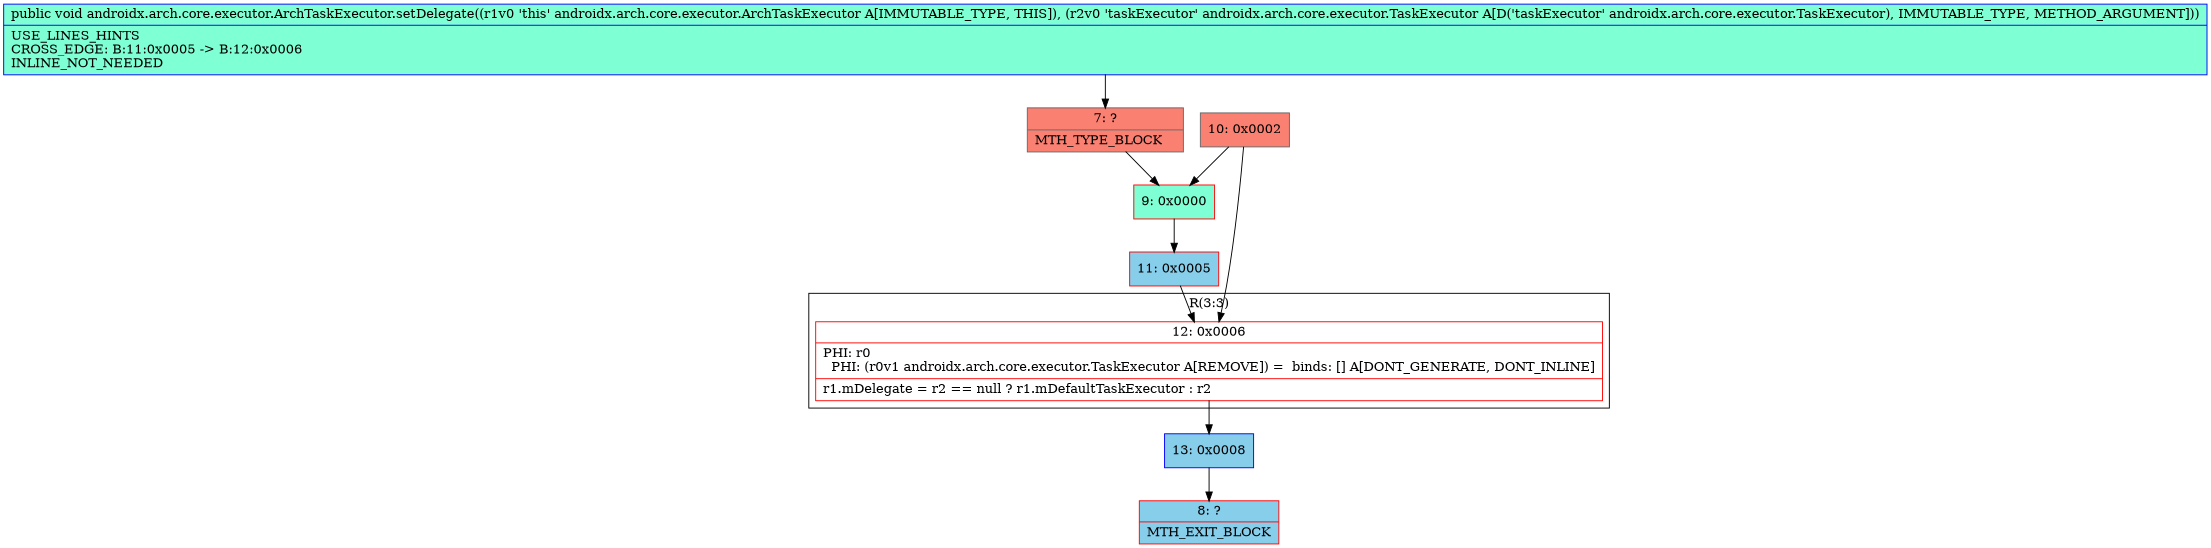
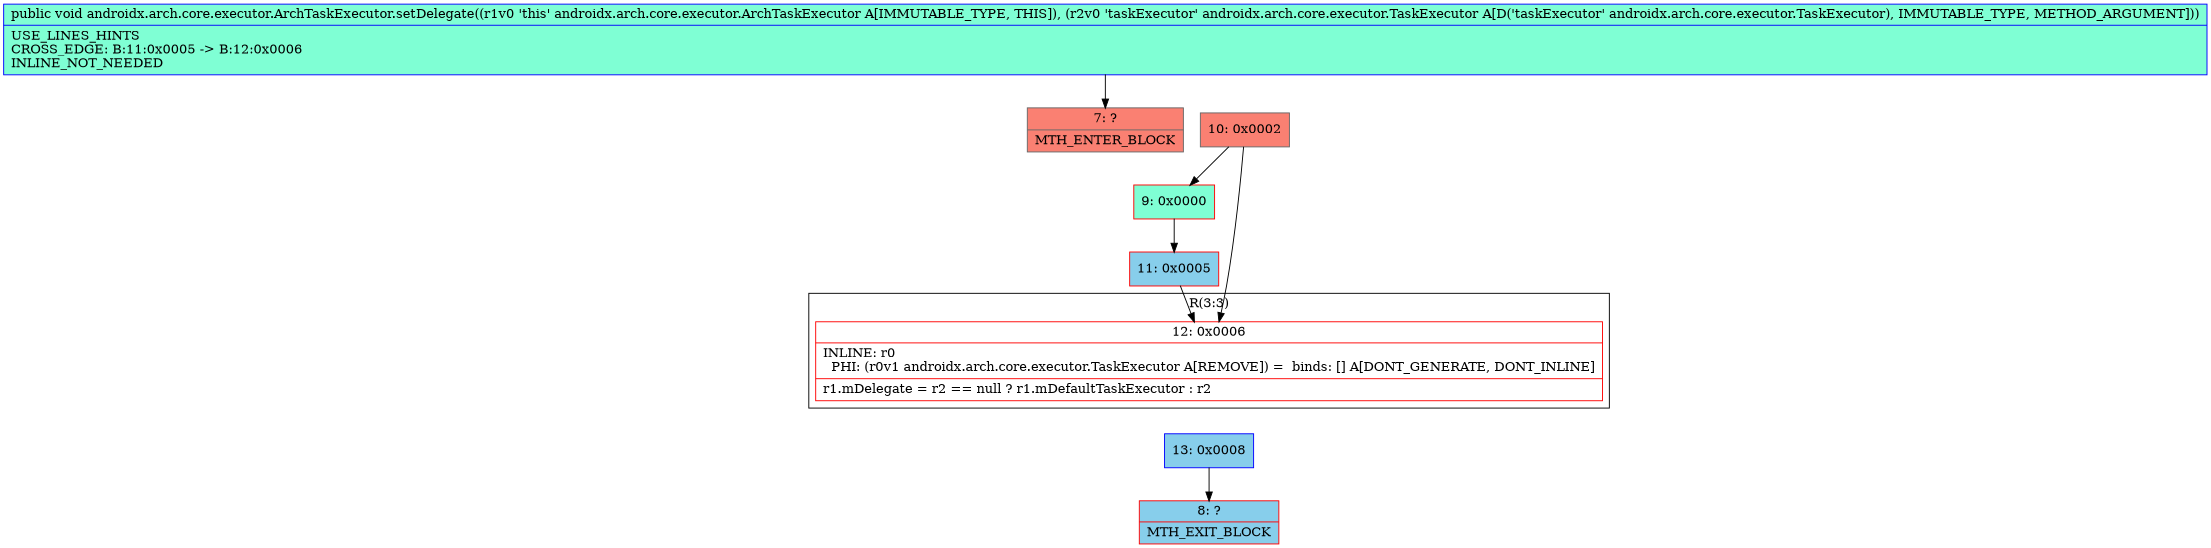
node "7: ?": text "MTH_TYPE_BLOCK" -> "MTH_ENTER_BLOCK"
edge "7: ?" -> "9: 0x0000": removed
node "12: 0x0006": text "PHI: r0" -> "INLINE: r0"
edge "12: 0x0006" -> "13: 0x0008": removed
